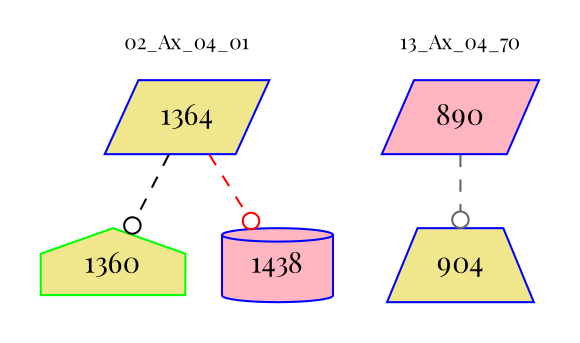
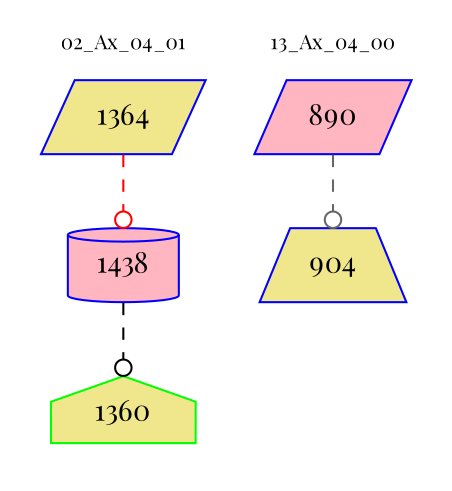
cluster "13_Ax_04_70": label "13_Ax_04_70" -> "13_Ax_04_00"
edge "1364" -> "1360": now "1438" -> "1360"
